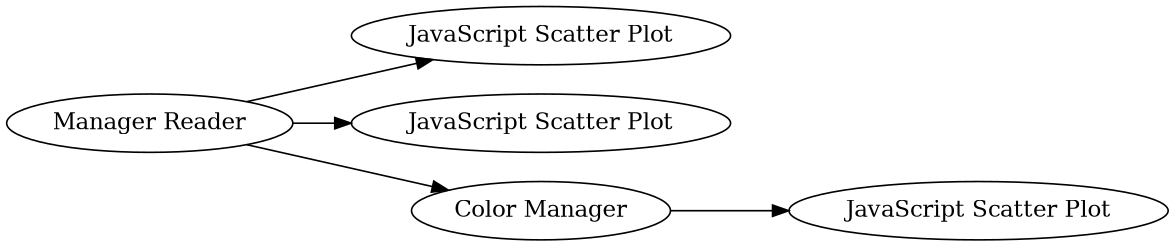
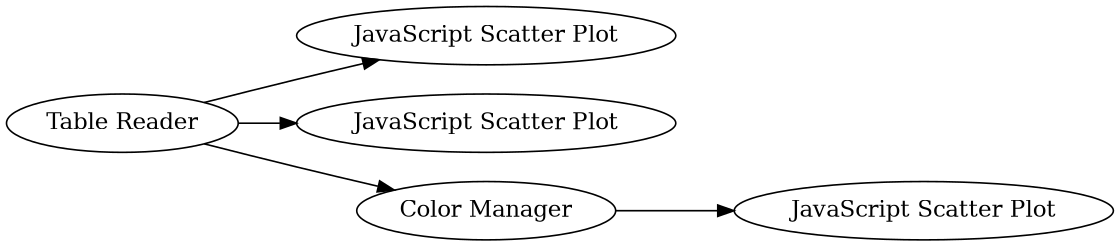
node "Manager Reader": label "Manager Reader" -> "Table Reader"
